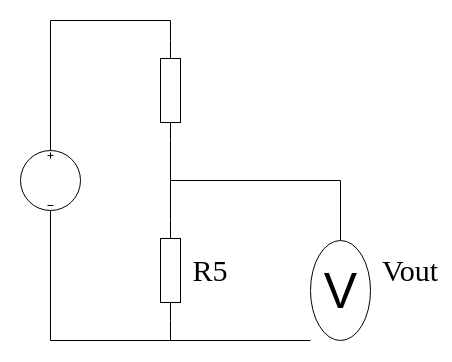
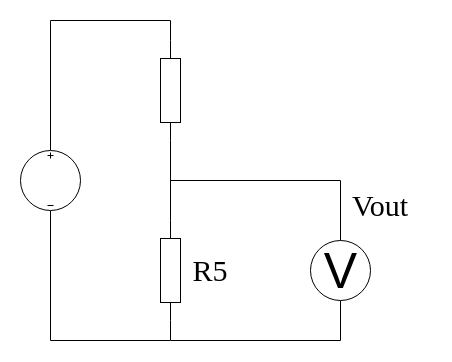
node "Vout": moved (411, 271) -> (381, 206)
node "V": size 60x100 -> 60x60
